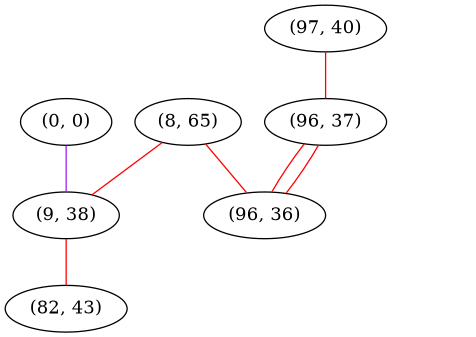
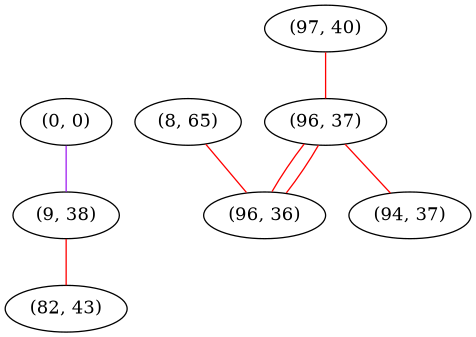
edge "(8, 65)" -- "(9, 38)": removed
node "(94, 37)": added
